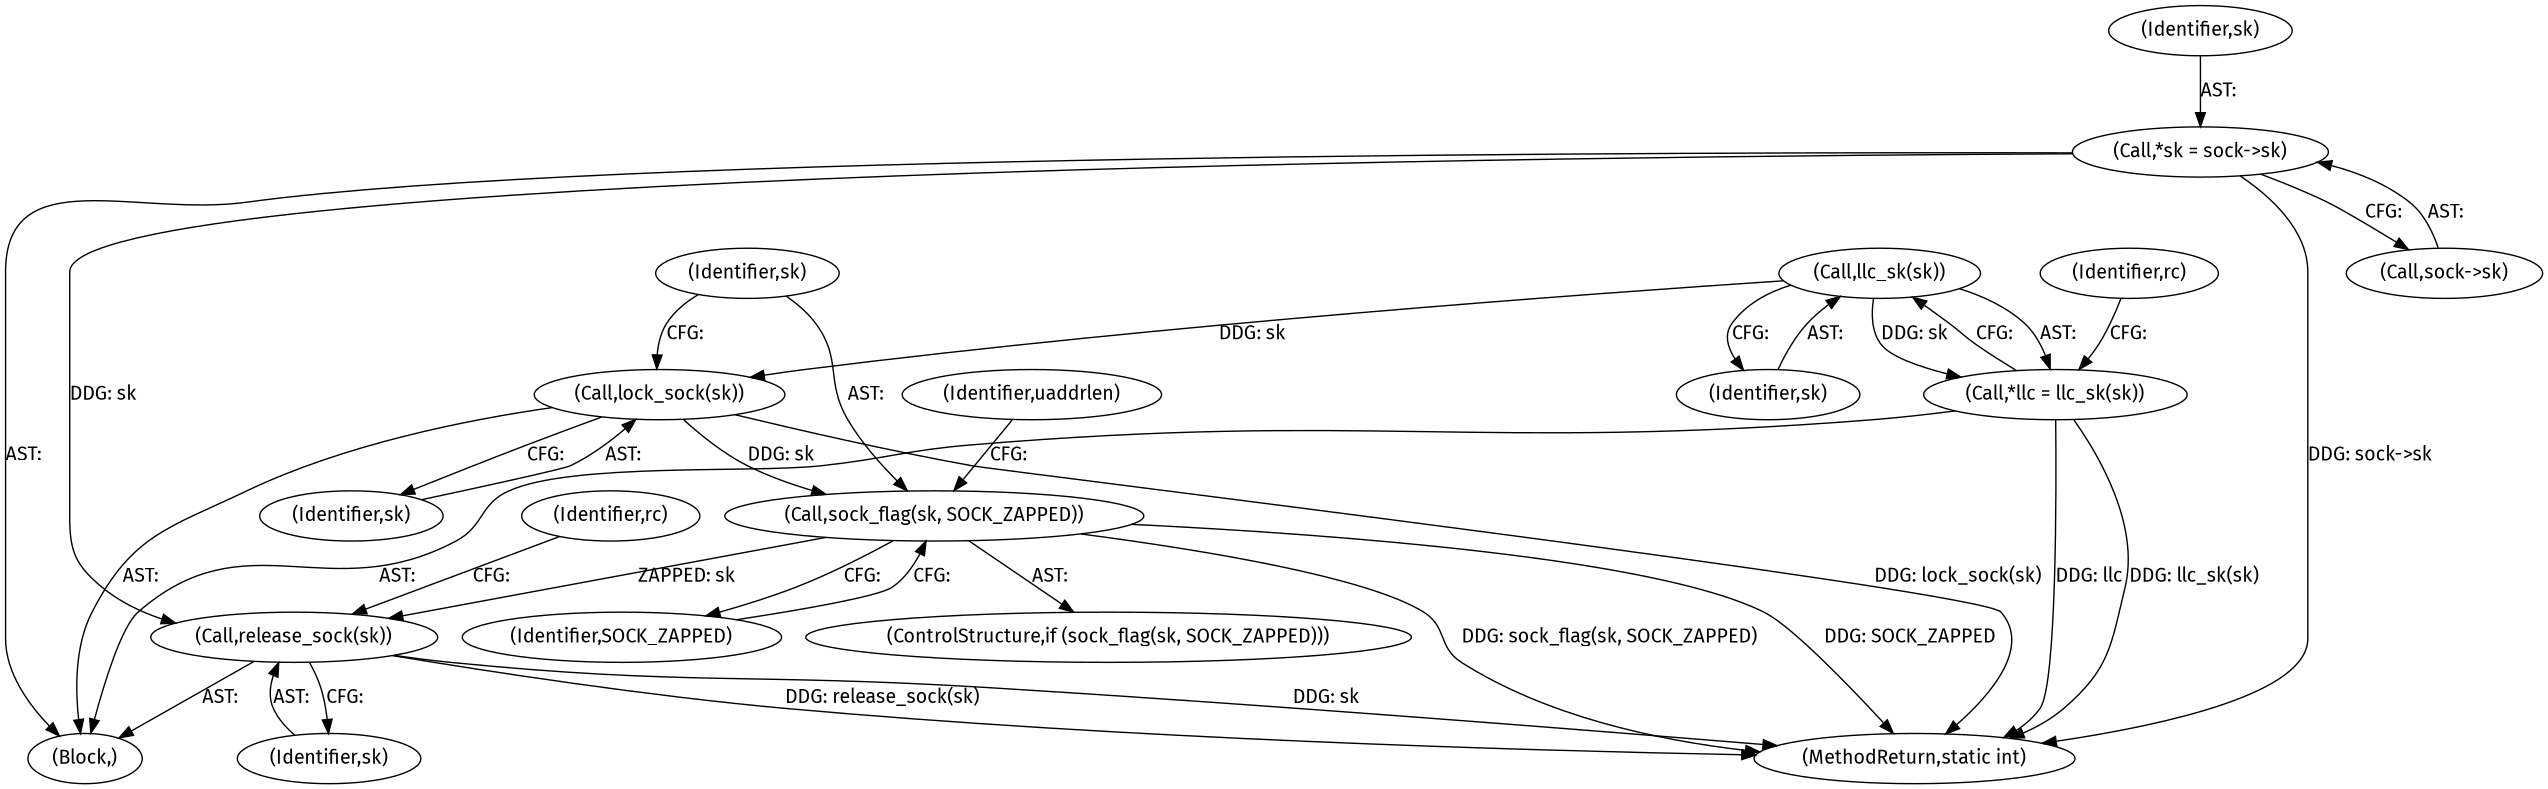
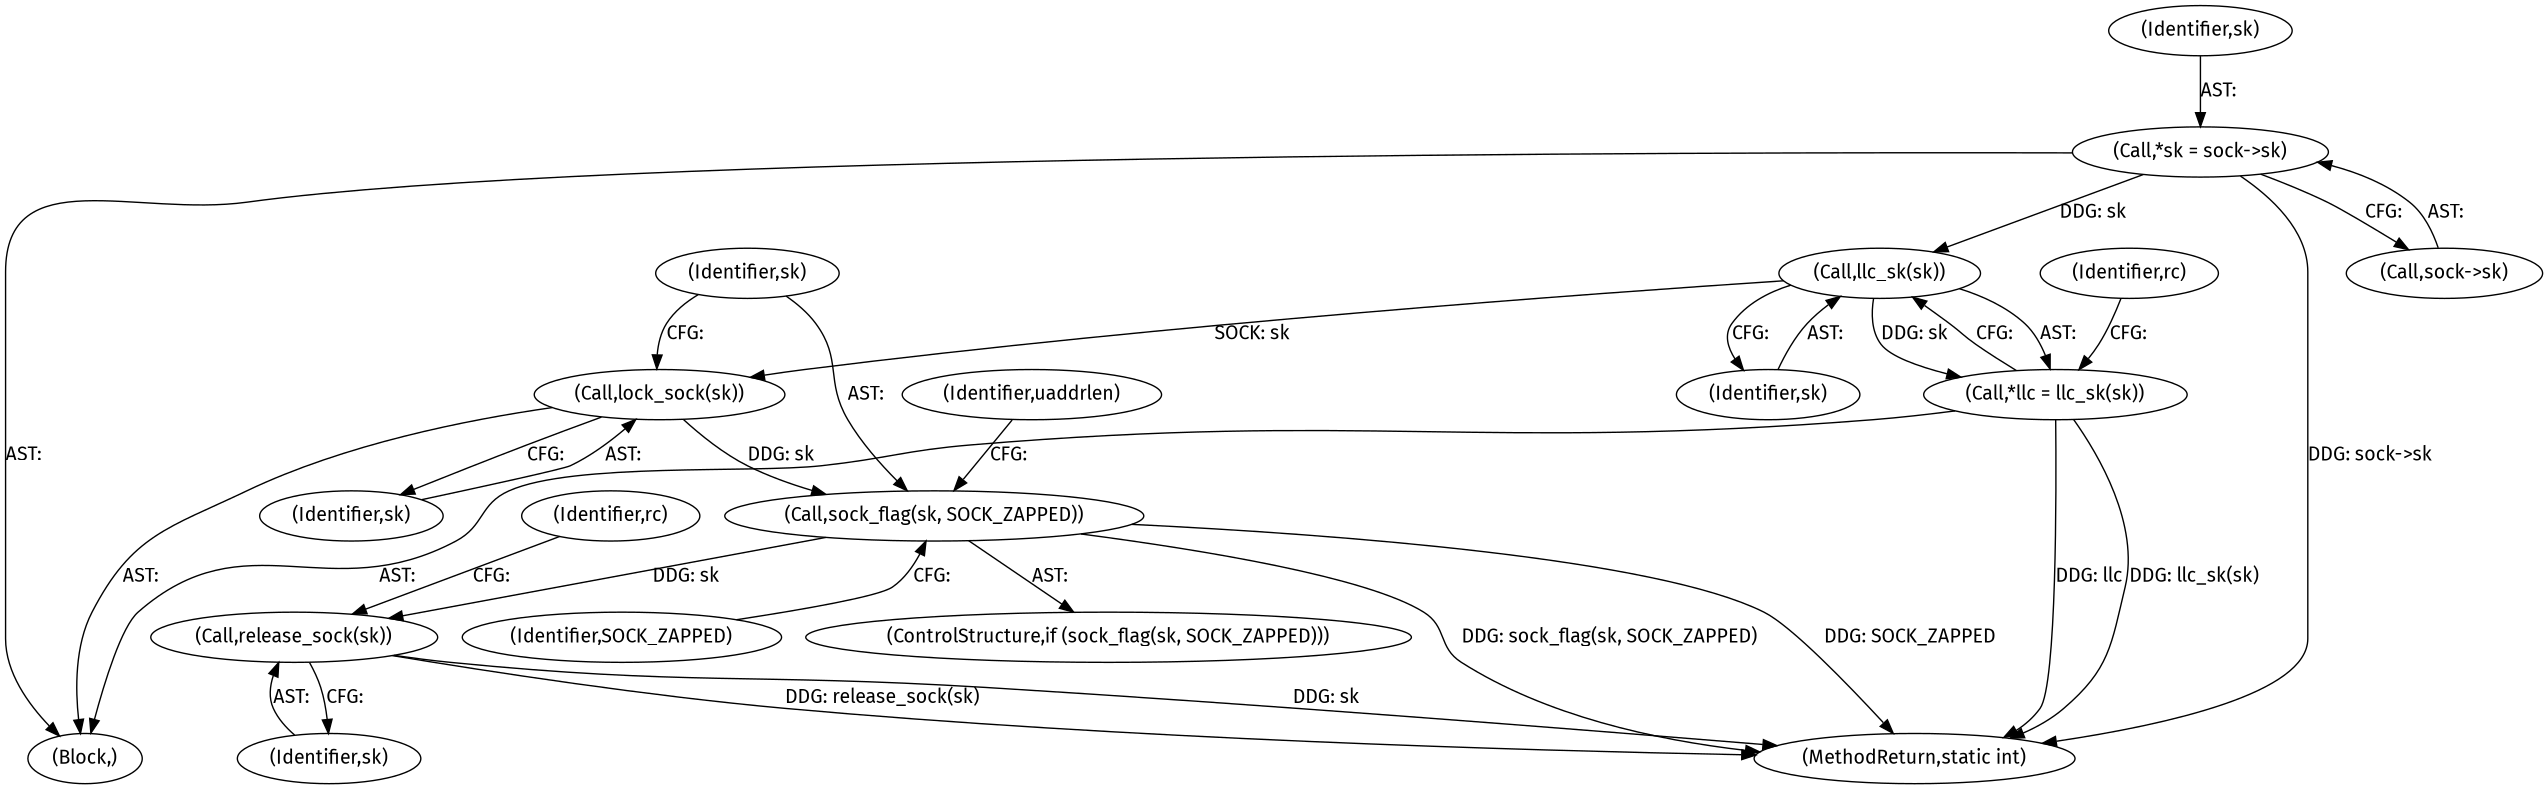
edge "(Call,*sk = sock->sk)" -> "(Call,release_sock(sk))": now "(Call,*sk = sock->sk)" -> "(Call,llc_sk(sk))"
edge "(Call,llc_sk(sk))" -> "(Call,lock_sock(sk))": label "DDG: sk" -> "SOCK: sk"
edge "(Call,lock_sock(sk))" -> "(MethodReturn,static int)": removed, label "DDG: lock_sock(sk)"
edge "(Call,sock_flag(sk, SOCK_ZAPPED))" -> "(Call,release_sock(sk))": label "ZAPPED: sk" -> "DDG: sk"
edge "(Call,sock_flag(sk, SOCK_ZAPPED))" -> "(Identifier,SOCK_ZAPPED)": removed, label "CFG:"
edge "(Call,release_sock(sk))" -> "(Block,)": removed, label "AST:"
